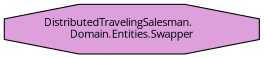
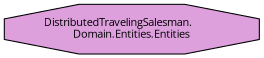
node "DistributedTravelingSalesman. Domain.Entities.Swapper": label "DistributedTravelingSalesman. Domain.Entities.Swapper" -> "DistributedTravelingSalesman. Domain.Entities.Entities"
